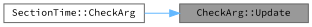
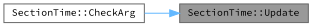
node "CheckArg::Update": label "CheckArg::Update" -> "SectionTime::Update"
